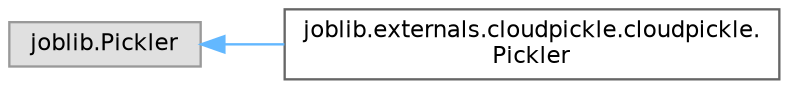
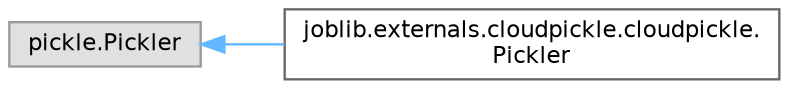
node "joblib.Pickler": label "joblib.Pickler" -> "pickle.Pickler"
